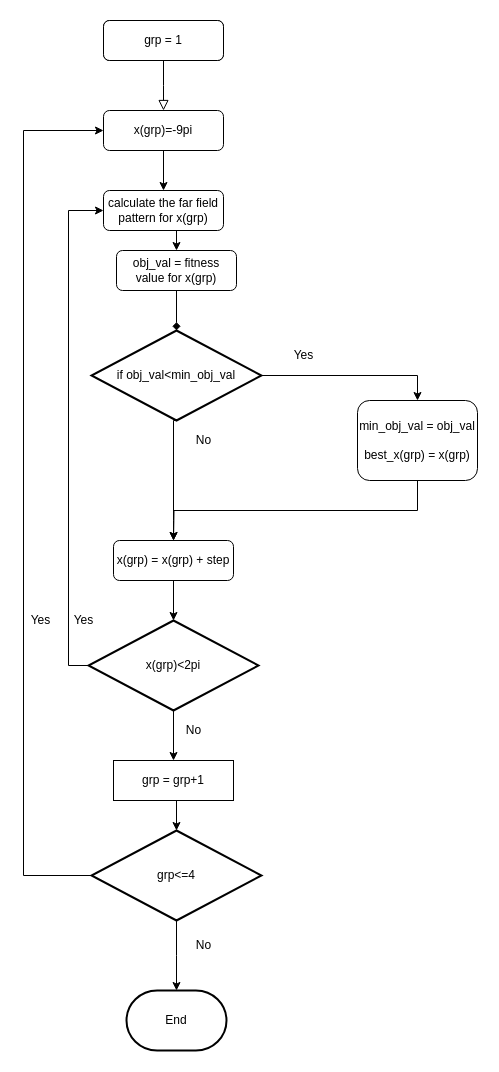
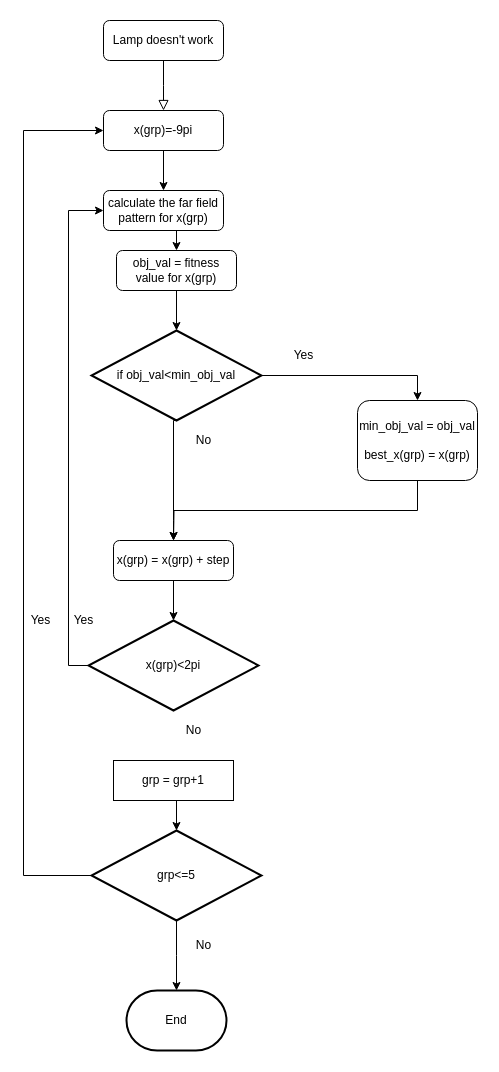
node "grp = 1": removed
edge "obj_val = fitness value for x(grp)" -> "if obj_val<min_obj_val": arrowhead diamond -> classic
edge "x(grp)<2pi" -> "grp = grp+1": removed
node "grp<=4": label "grp<=4" -> "grp<=5"
